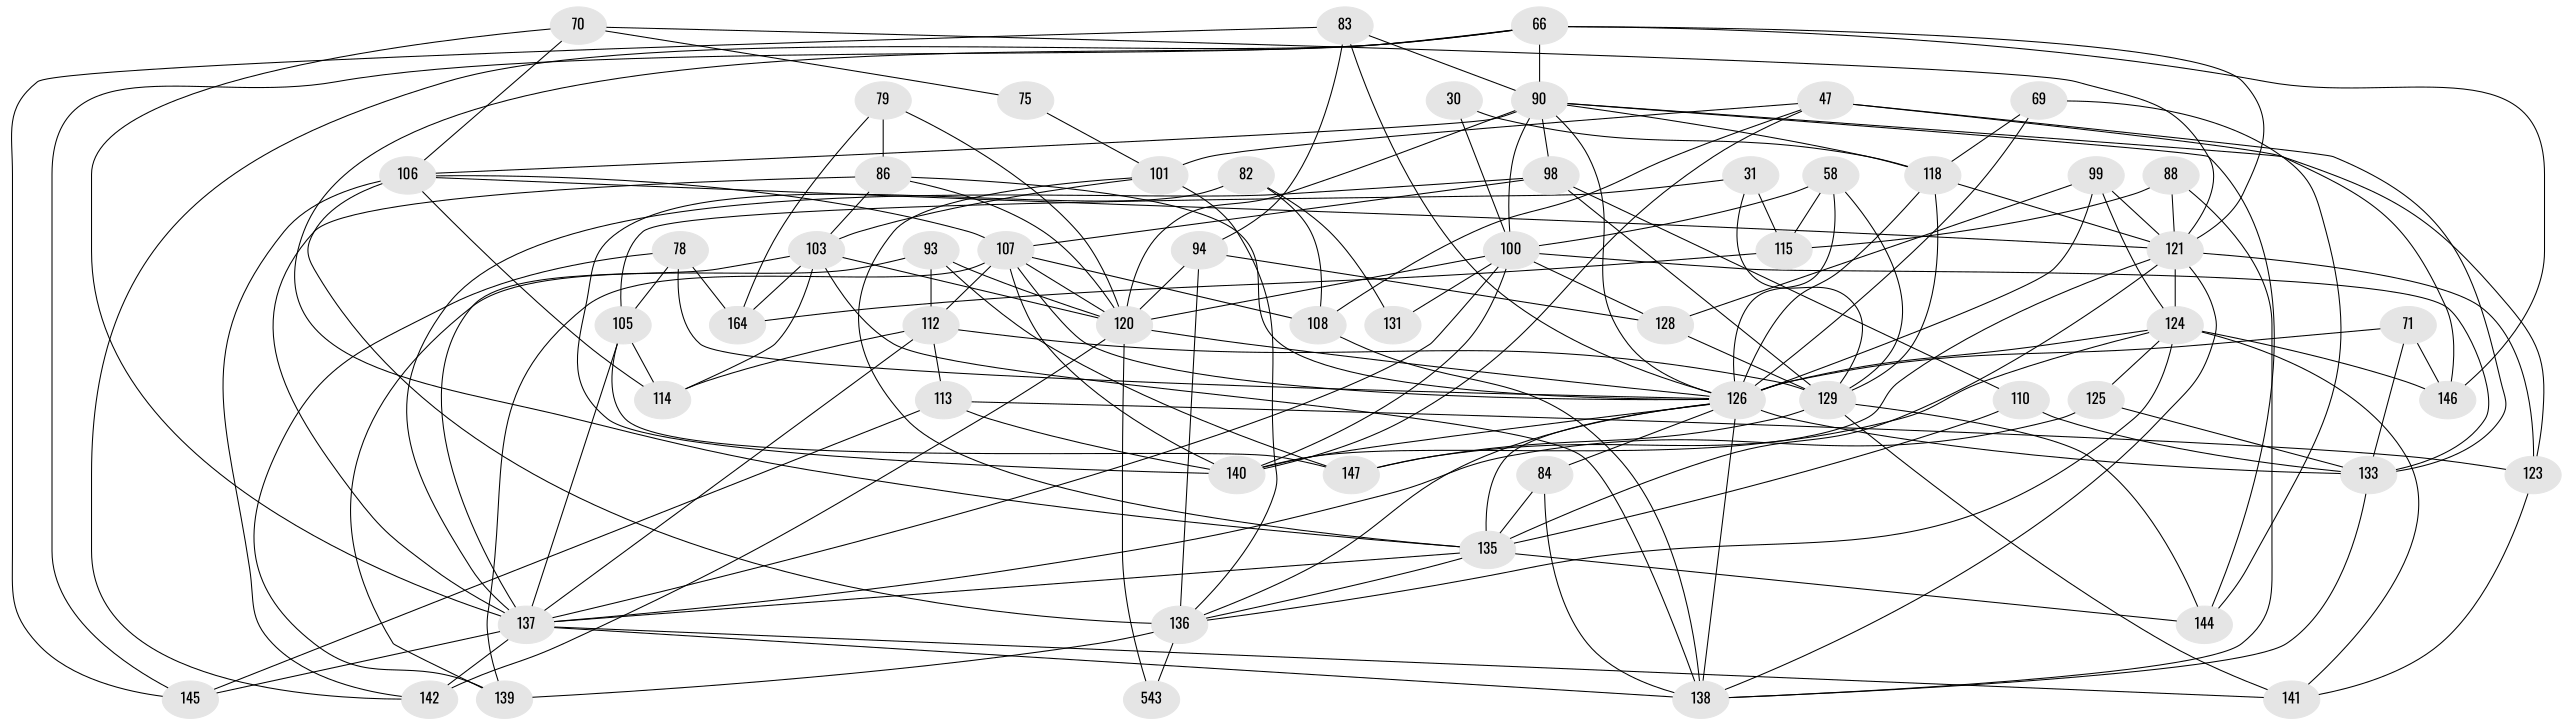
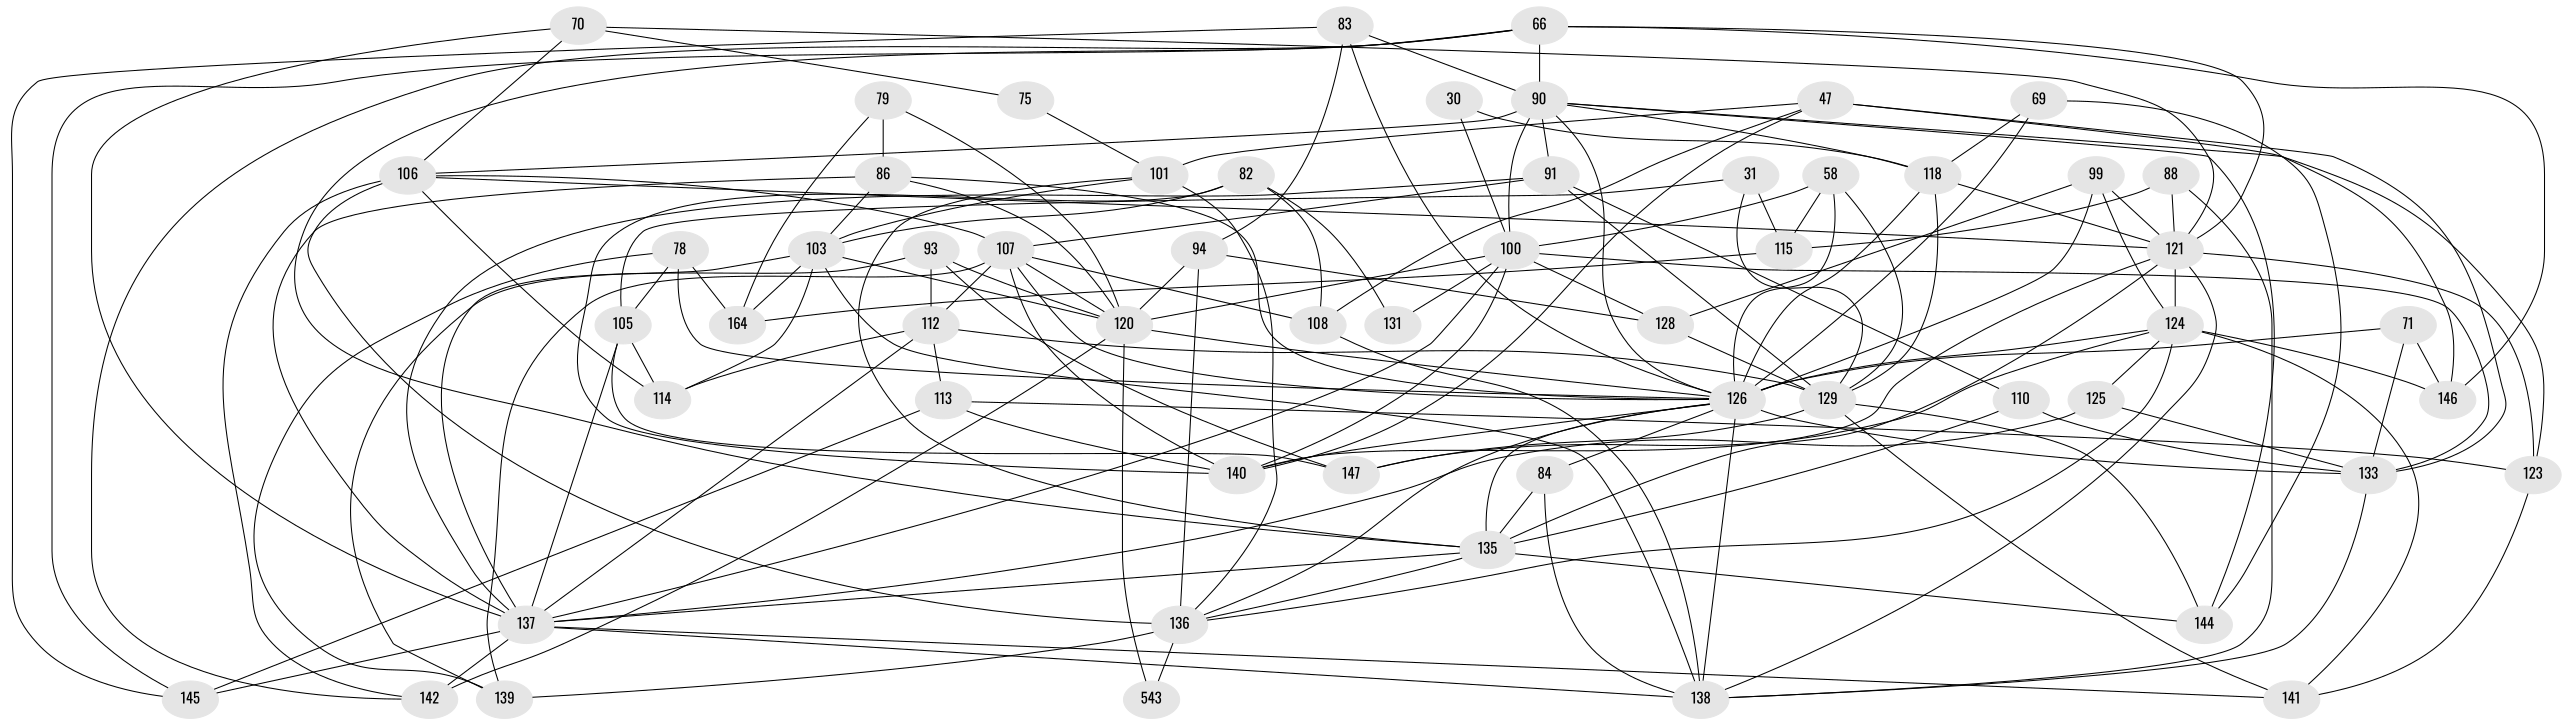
node "98": label "98" -> "91"
edge "90" -- "120": removed
edge "82" -- "103": added
